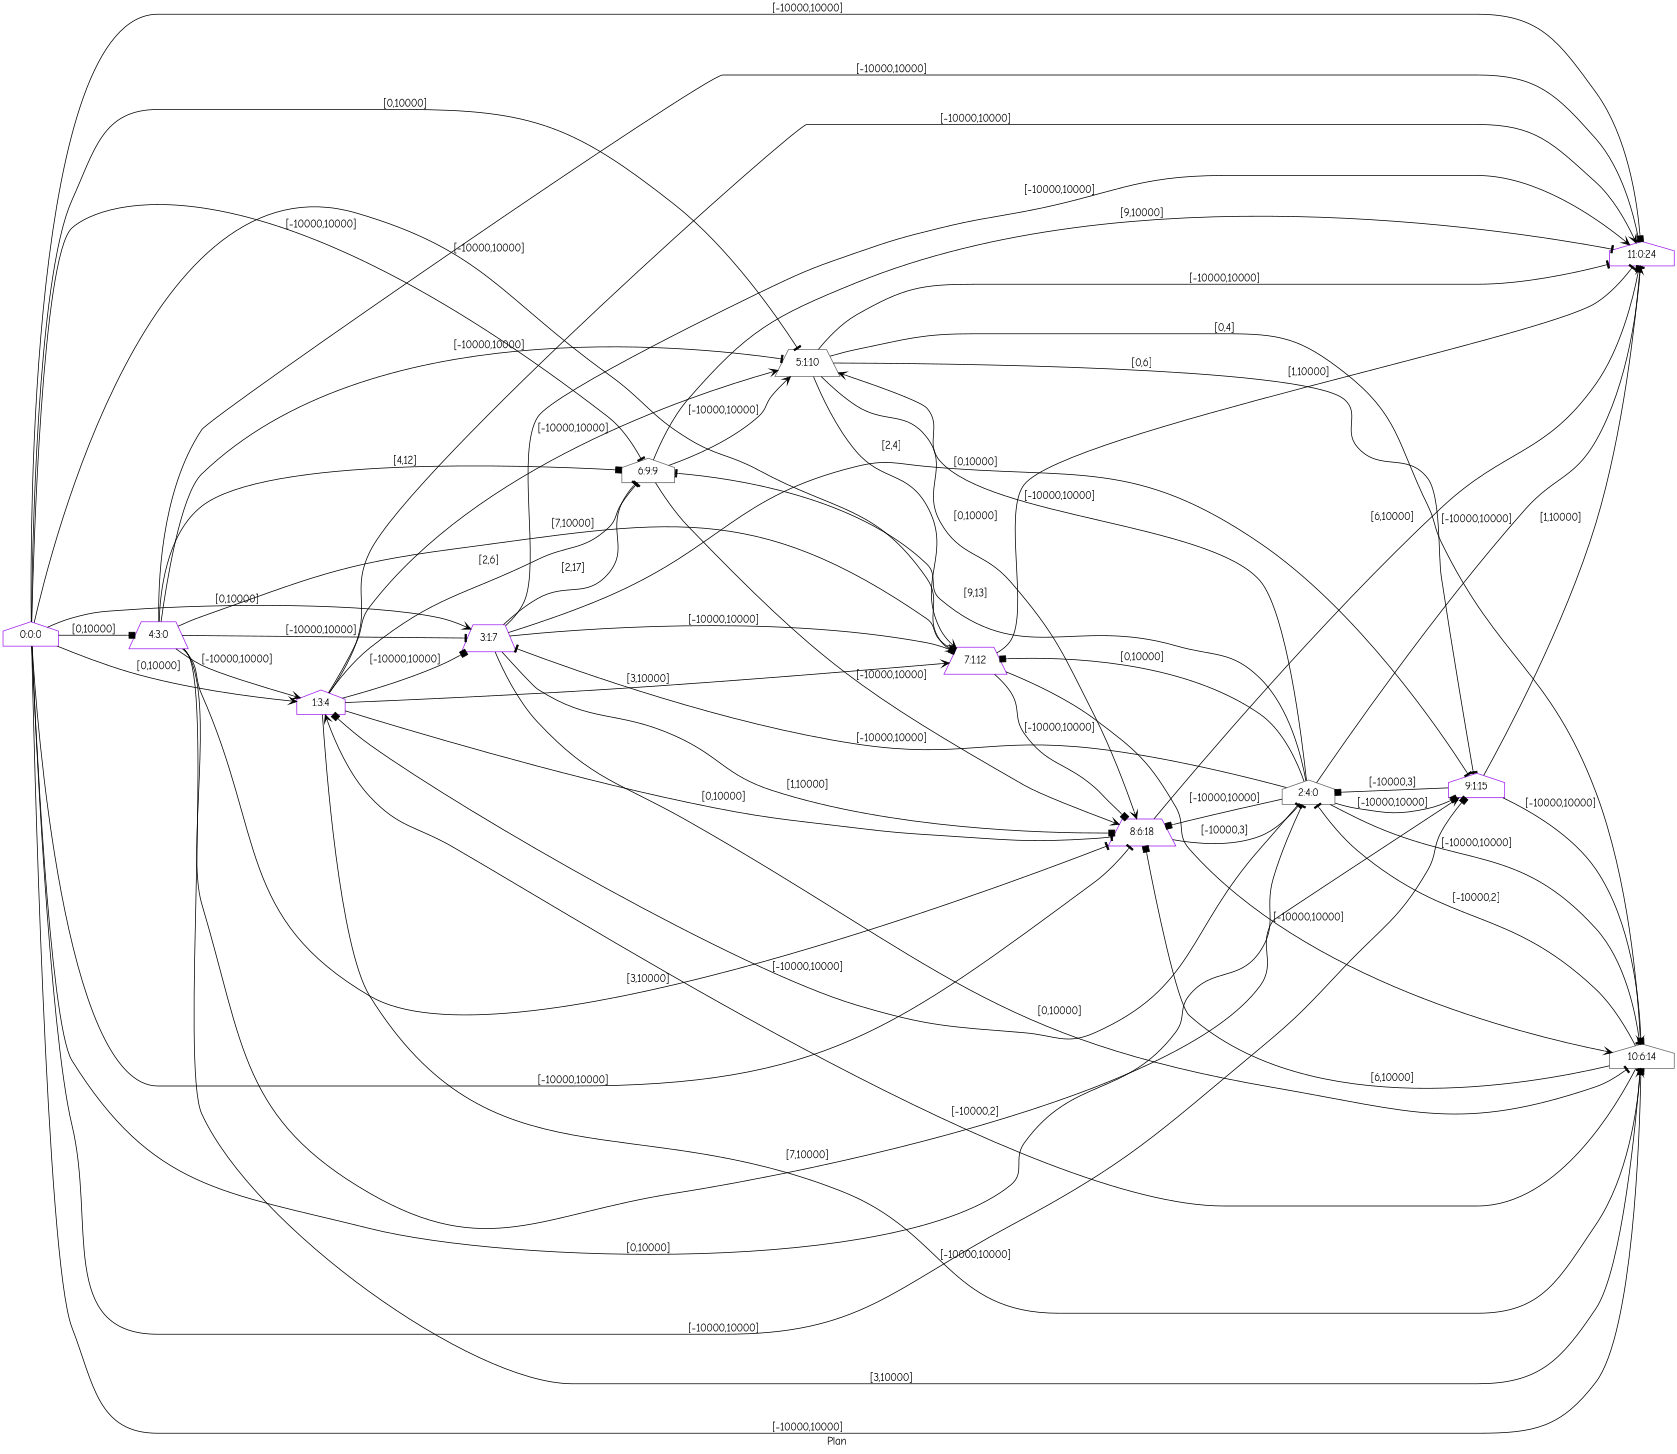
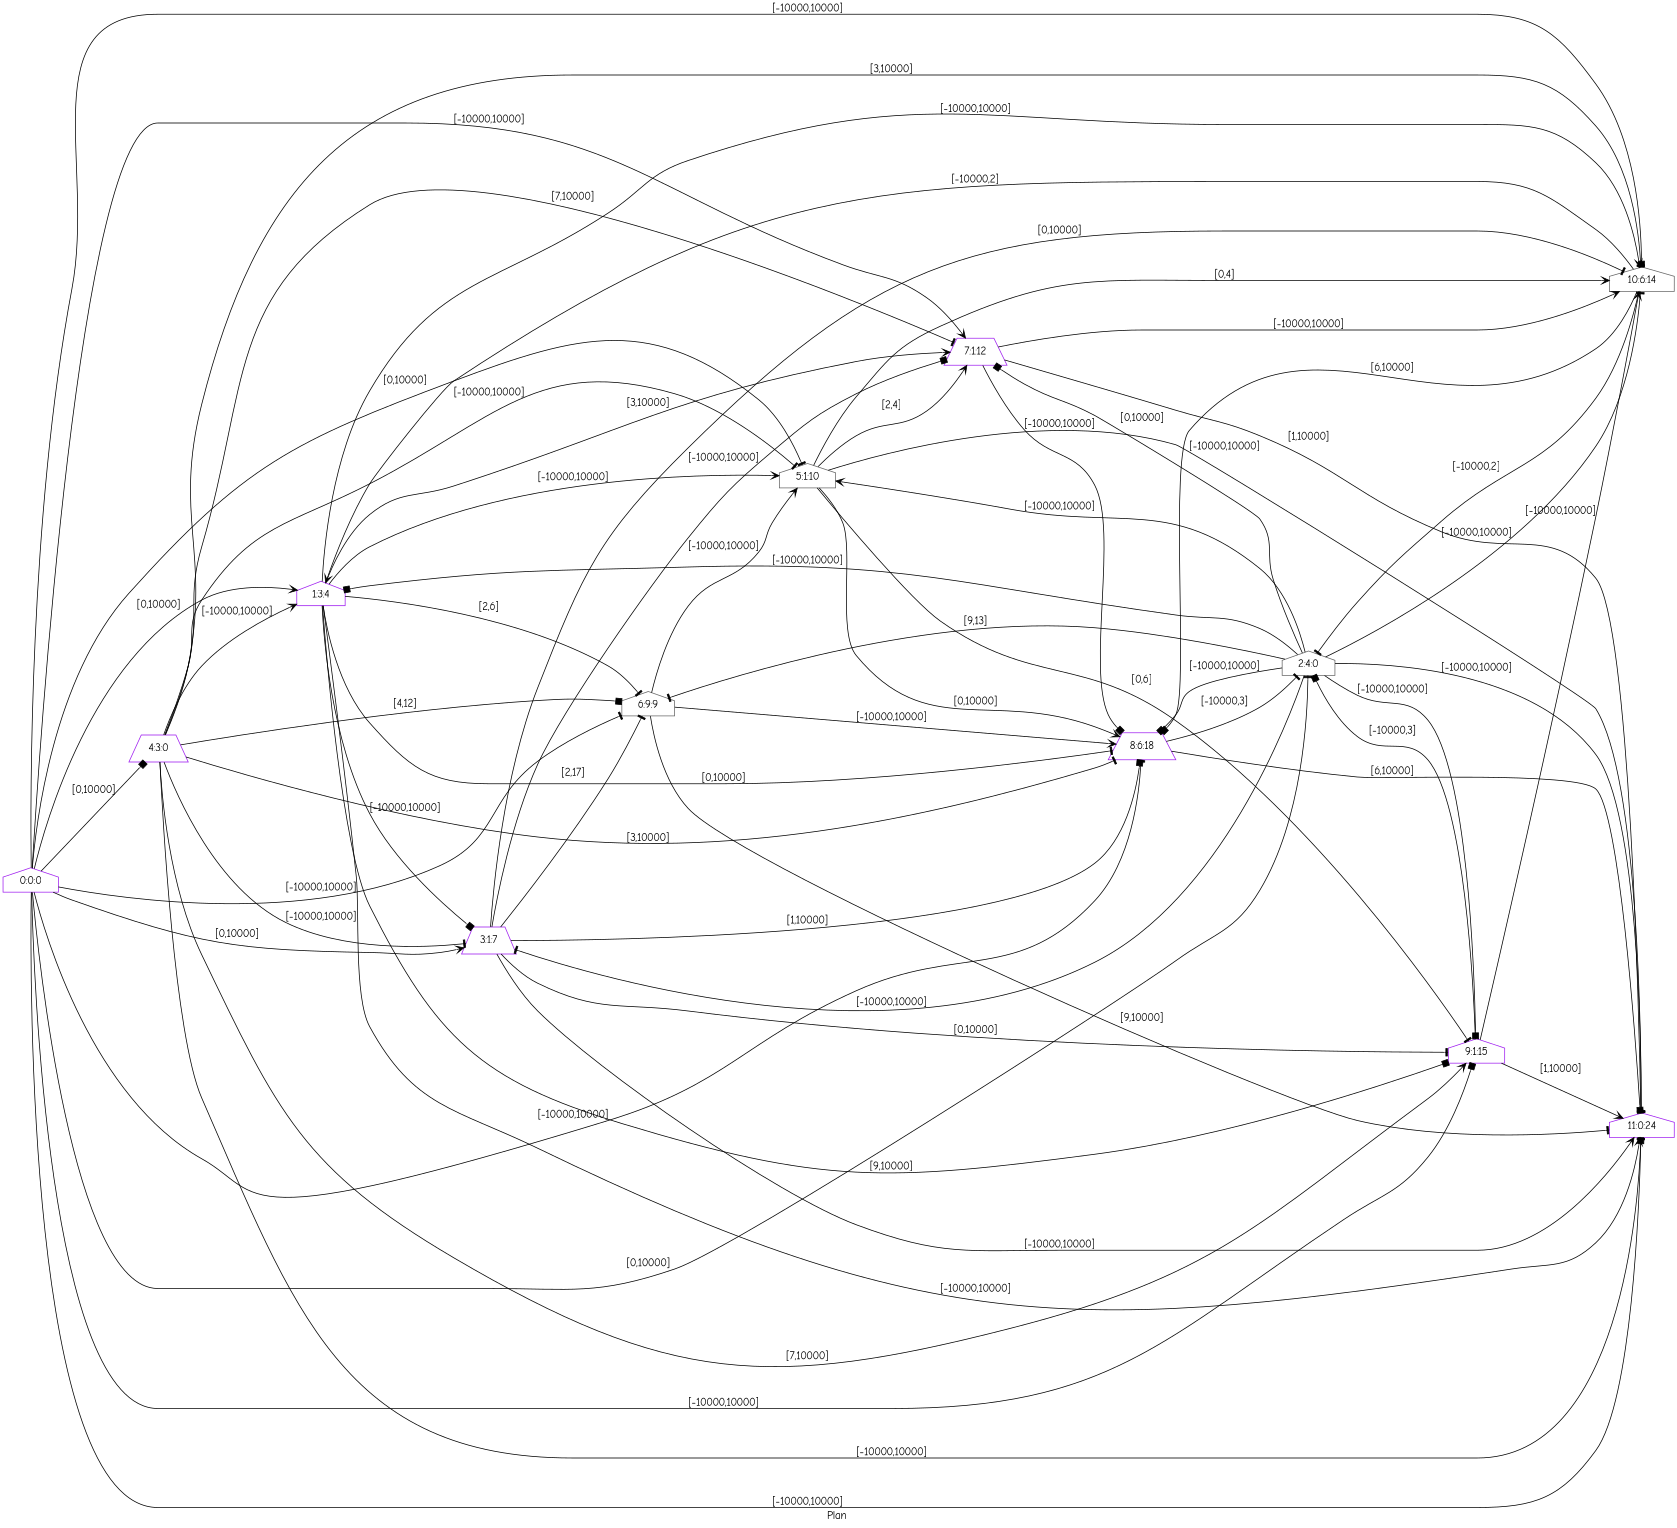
node "5:1:10": shape trapezium -> house
edge "9:1:15" -> "10:6:14": arrowhead box -> vee
edge "1:3:4" -> "9:1:15": added, label "[9,10000]"
